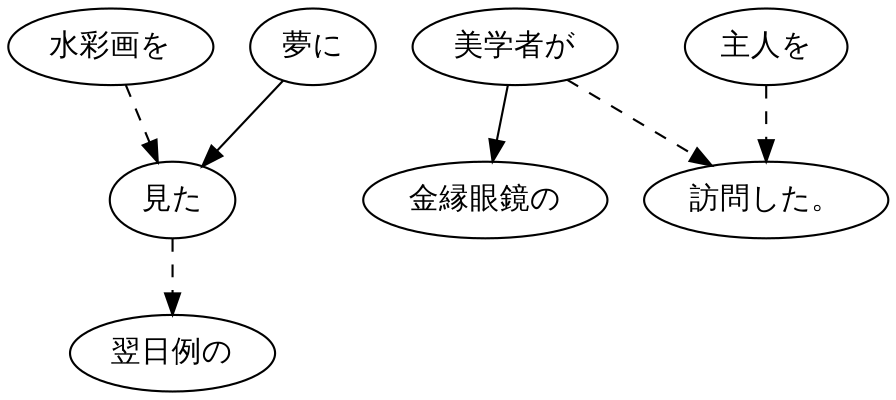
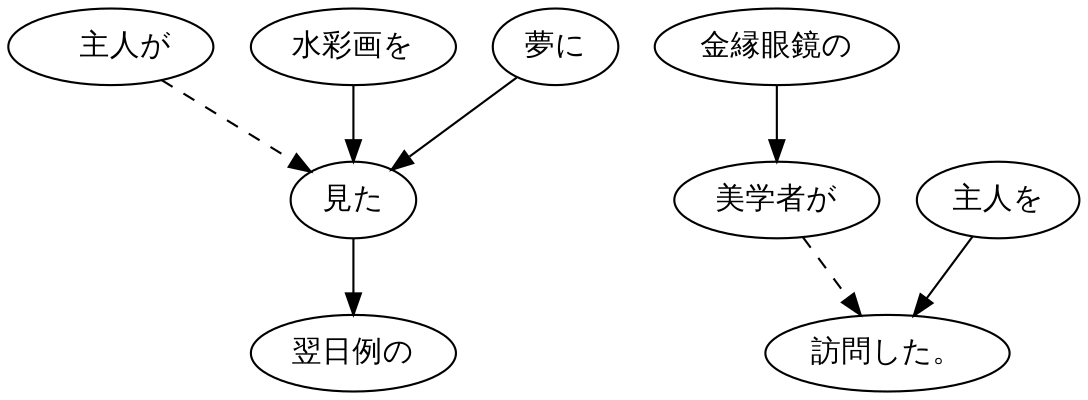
node "主人が": added
edge "美学者が" -> "金縁眼鏡の": reversed
edge "主人を" -> "訪問した。": style dashed -> solid
edge "水彩画を" -> "見た": style dashed -> solid
edge "見た" -> "翌日例の": style dashed -> solid
